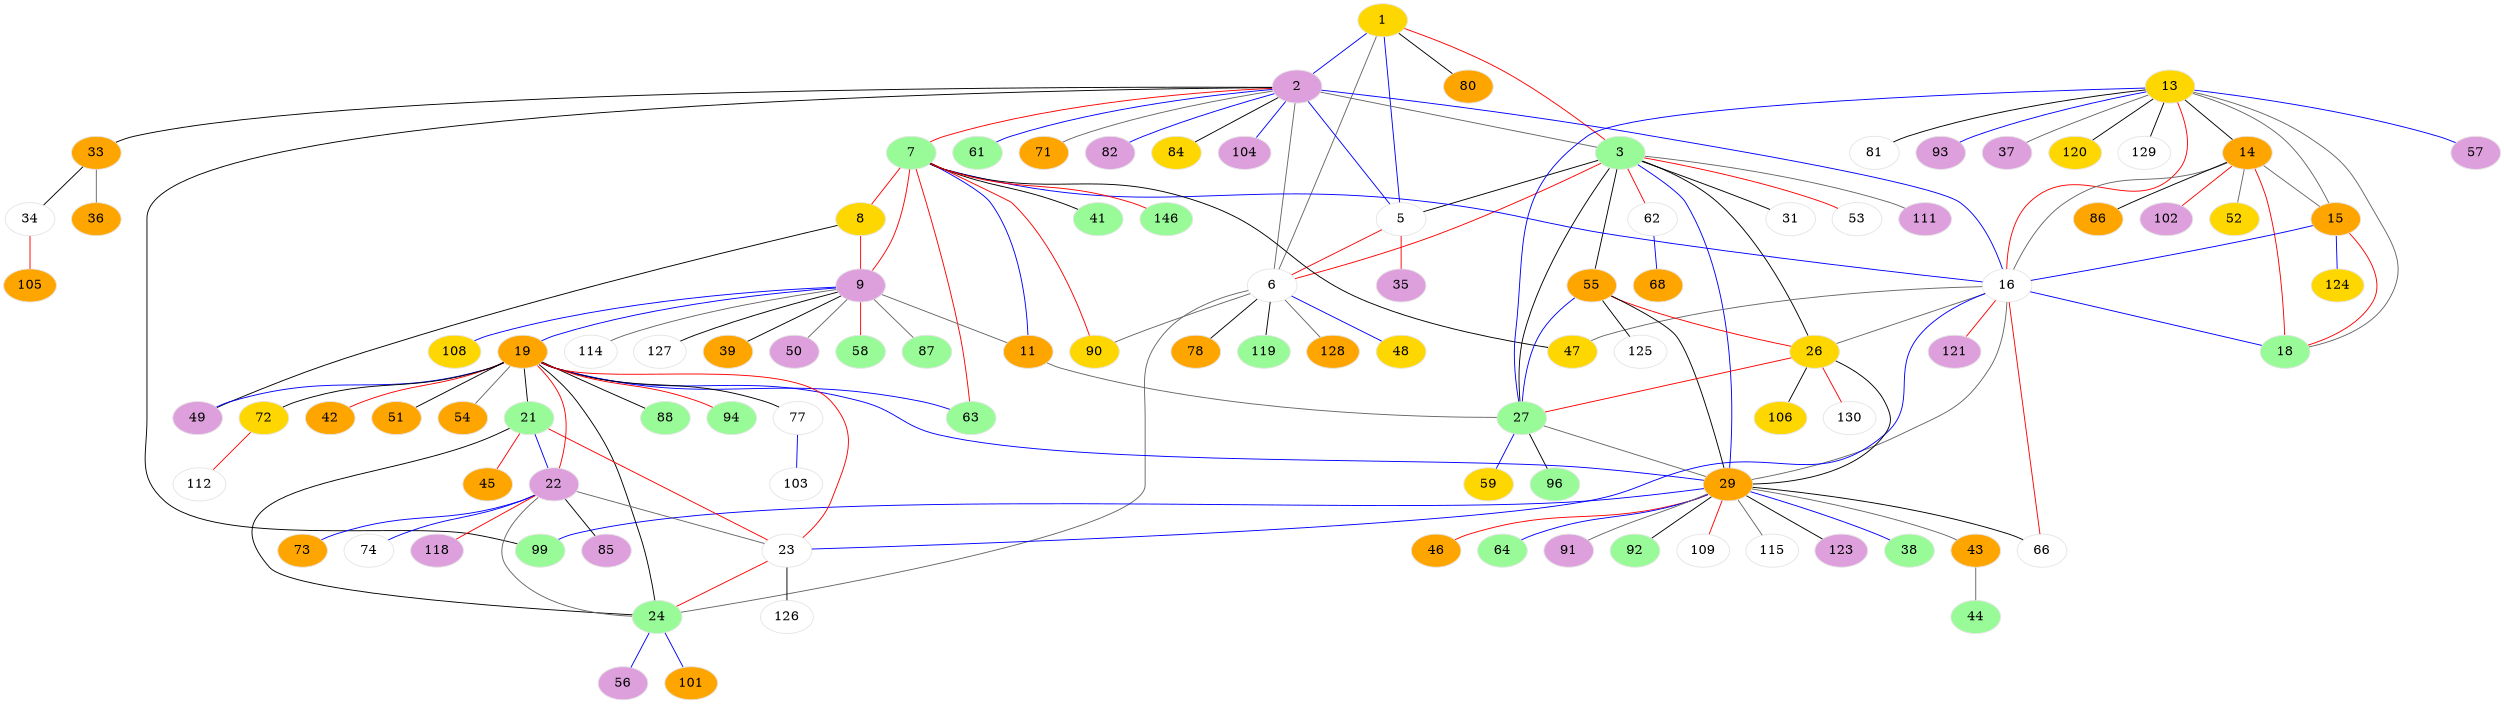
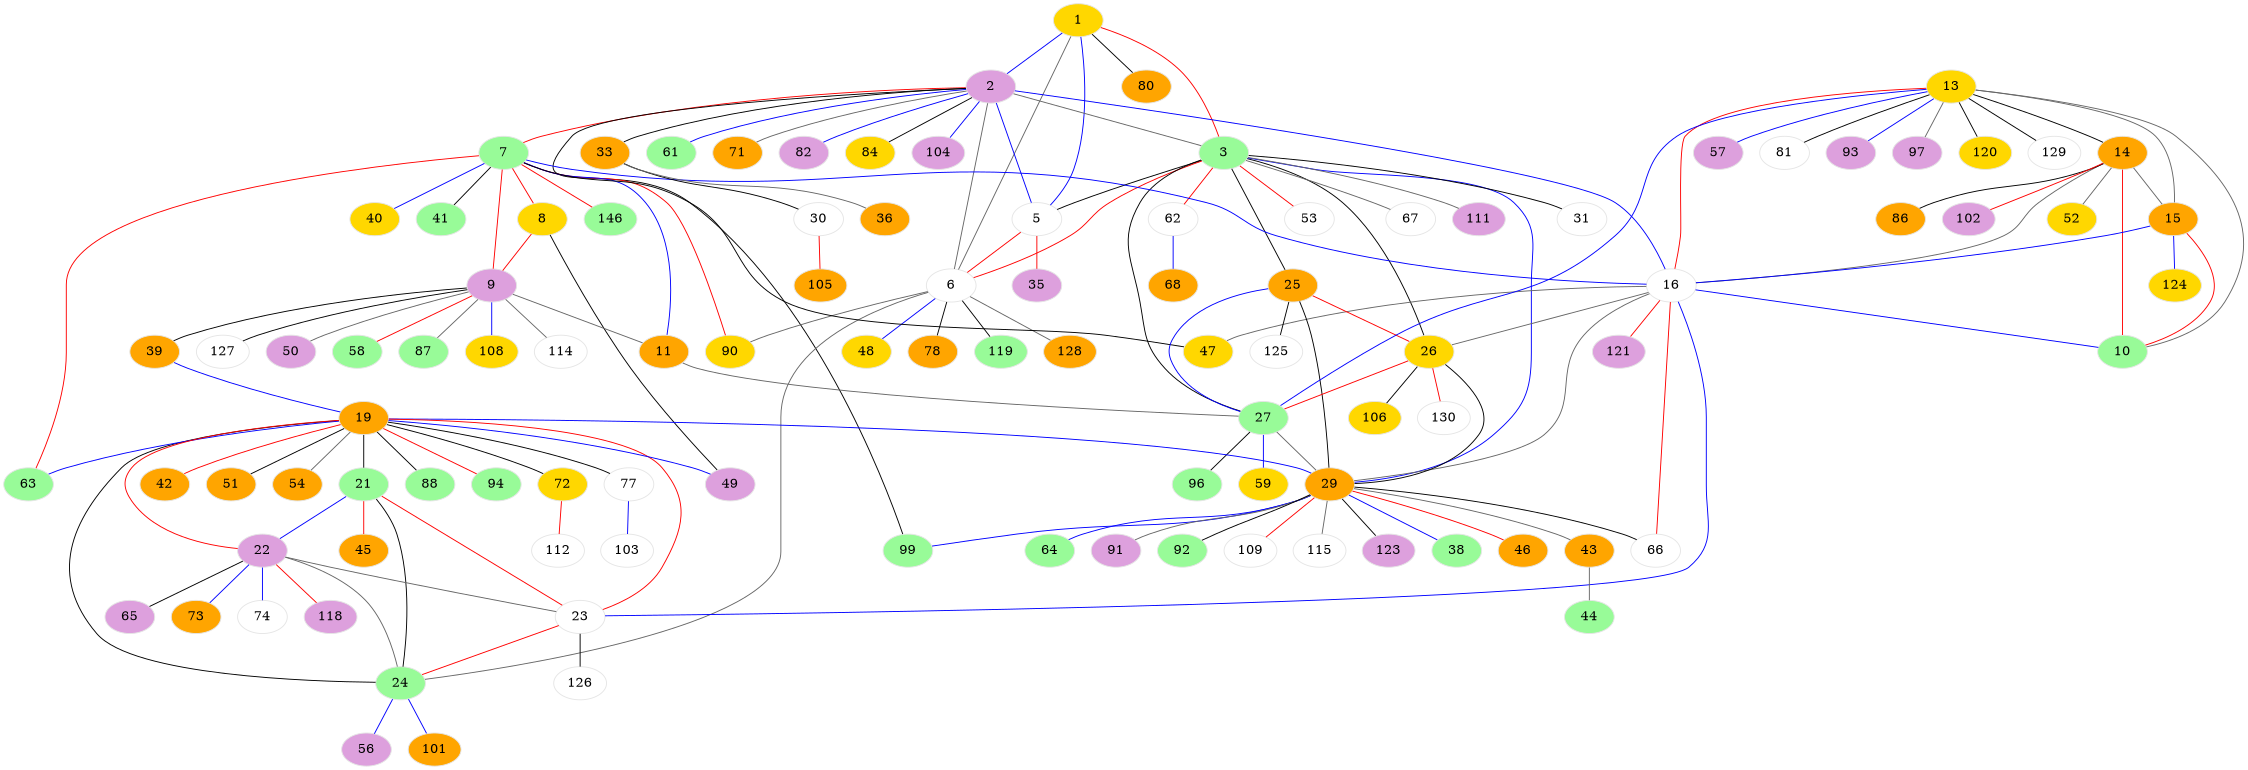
node "37": label "37" -> "97"
node "34": label "34" -> "30"
node "40": added
node "67": added
node "55": label "55" -> "25"
edge "9" -- "19": now "39" -- "19"
node "18": label "18" -> "10"
node "85": label "85" -> "65"
